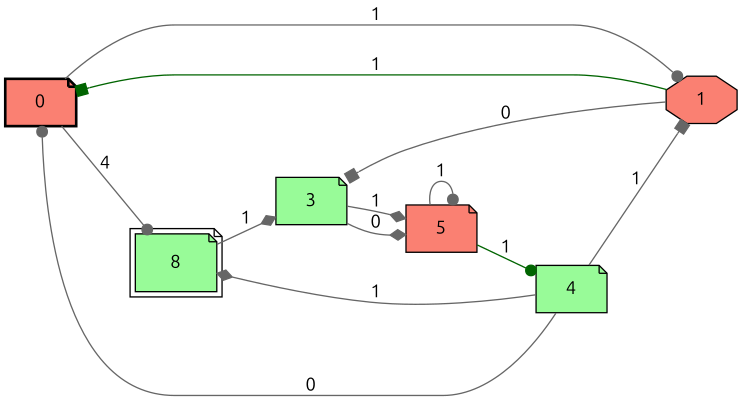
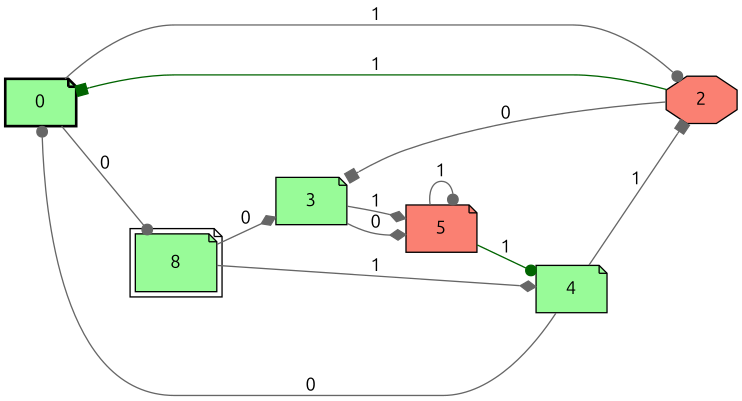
node "1": label "1" -> "2"
node "0": fillcolor salmon -> palegreen
edge "0" -> "8": label "4" -> "0"
edge "8" -> "3": label "1" -> "0"
edge "4" -> "8": reversed
